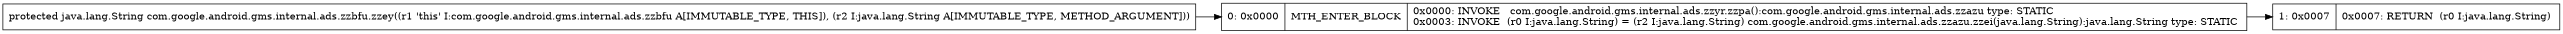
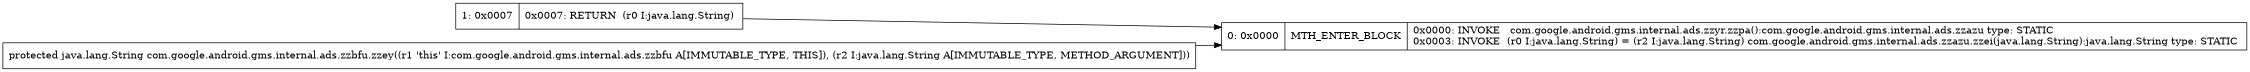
edge "0: 0x0000" -> "1: 0x0007": reversed
